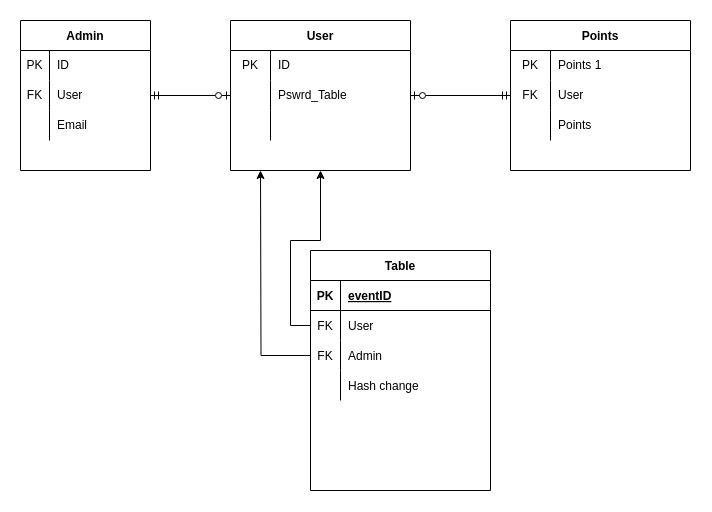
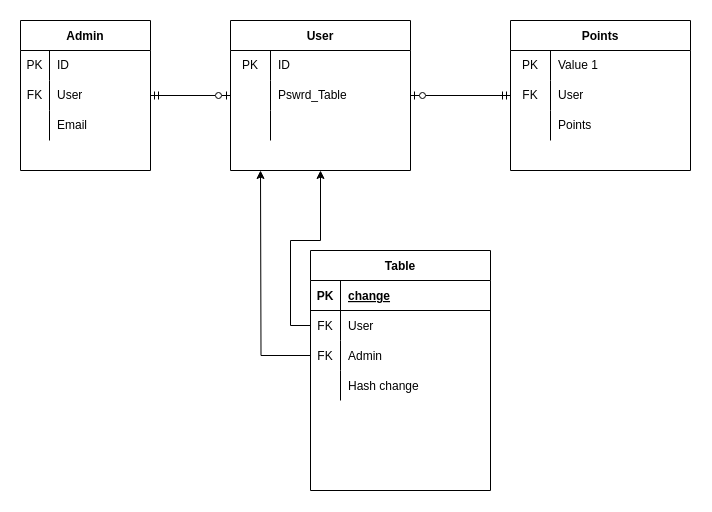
node "Points 1": label "Points 1" -> "Value 1"
node "eventID": label "eventID" -> "change"
